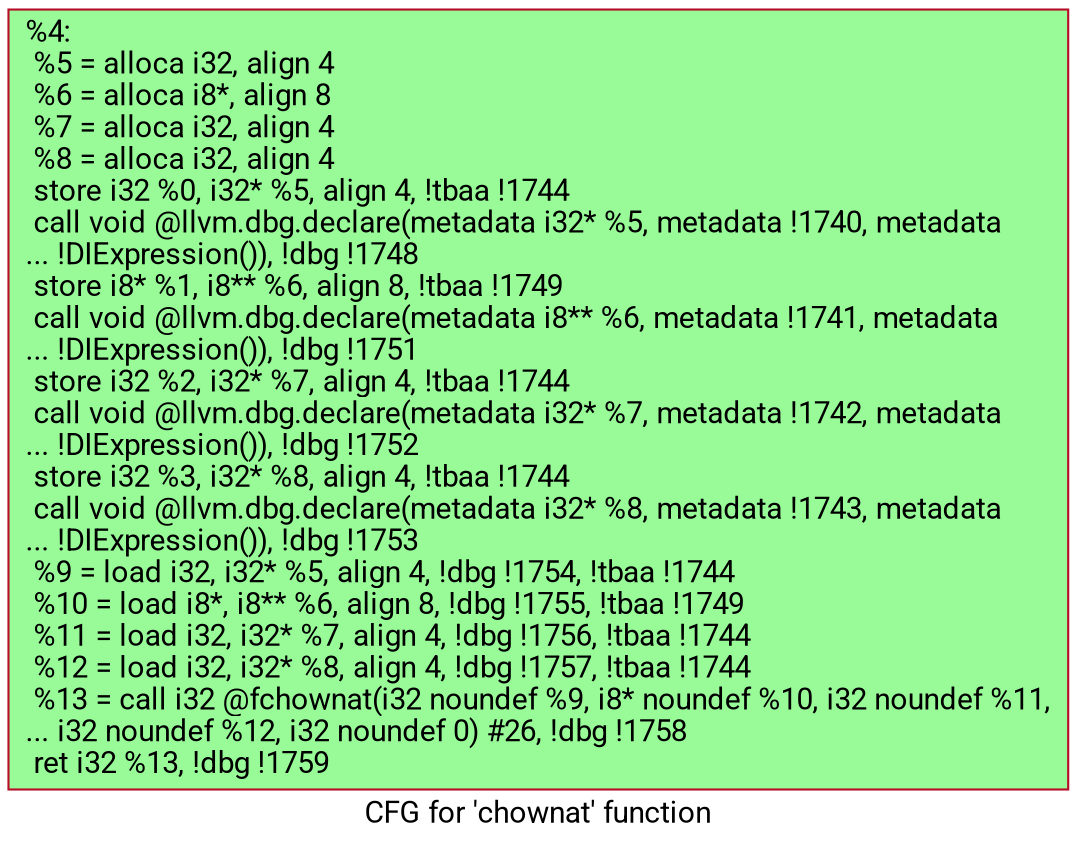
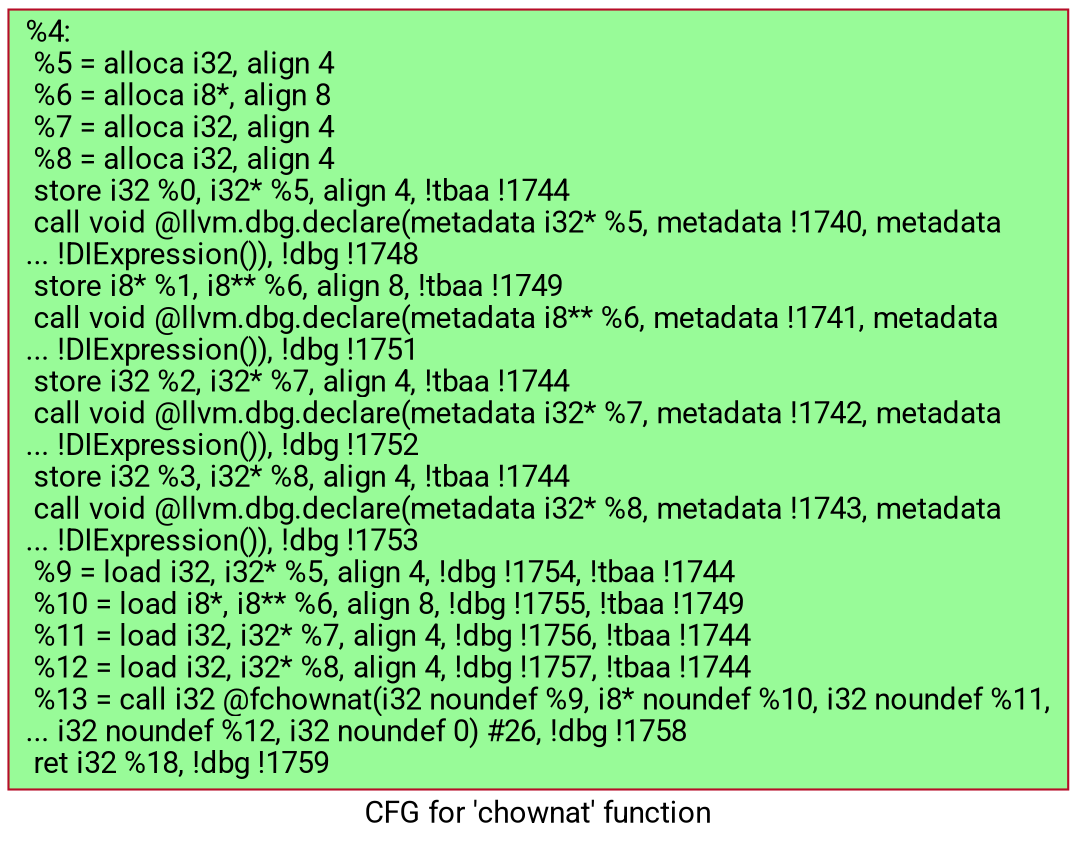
node "%4:": text "ret i32 %13, !dbg !1759" -> "ret i32 %18, !dbg !1759"
